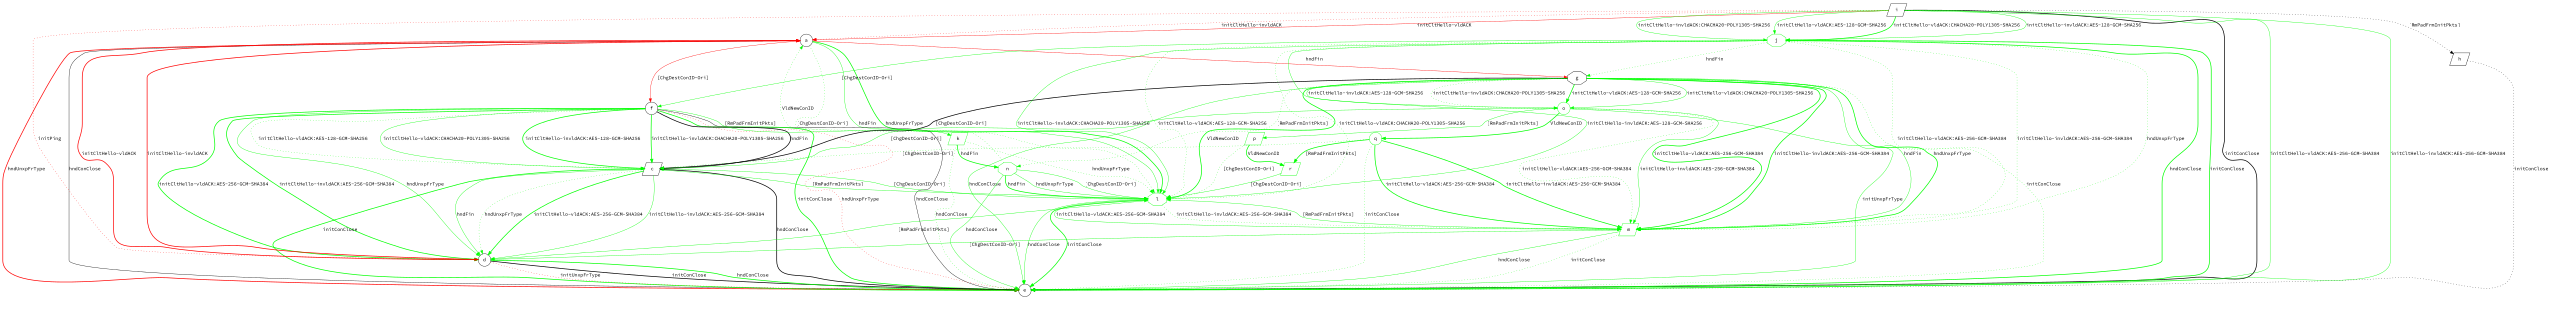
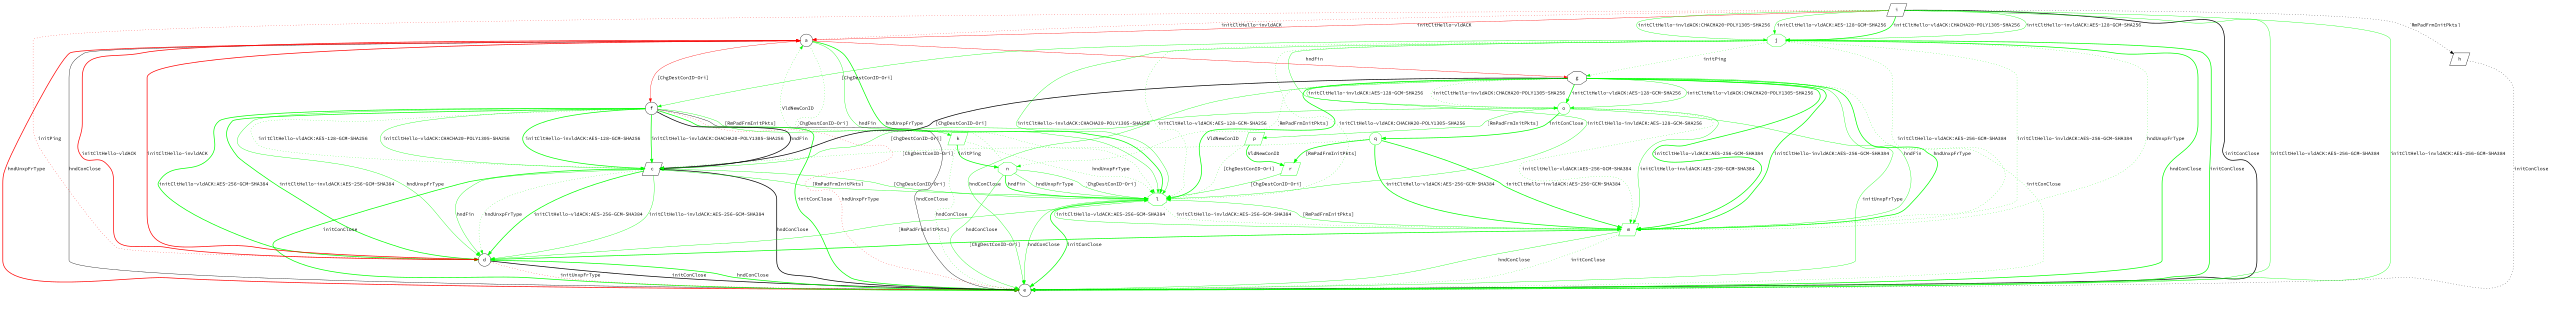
edge "j" -> "g": label "hndFin " -> "initPing "
edge "o" -> "q": label "VldNewConID " -> "initConClose "
edge "k" -> "n": label "hndFin " -> "initPing "
edge "m" -> "d": style solid -> bold
edge "q" -> "e": removed, label "initConClose"
